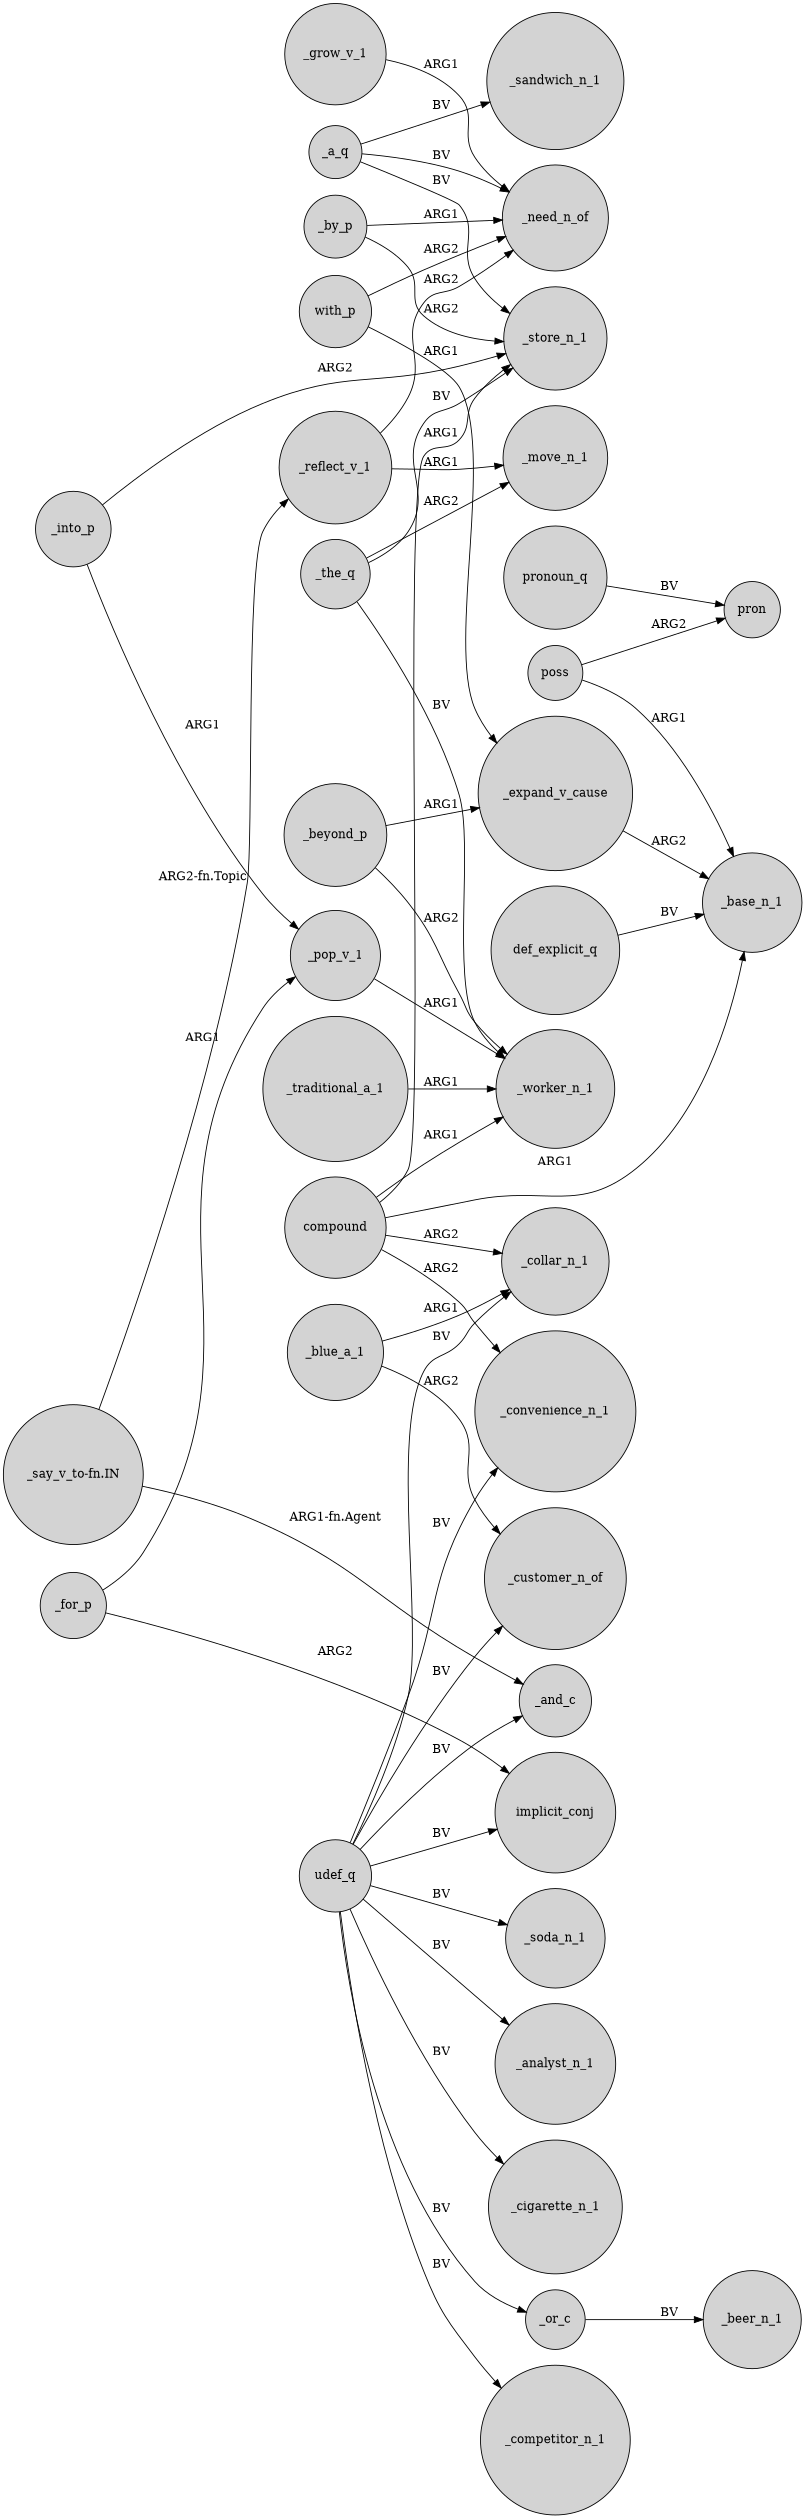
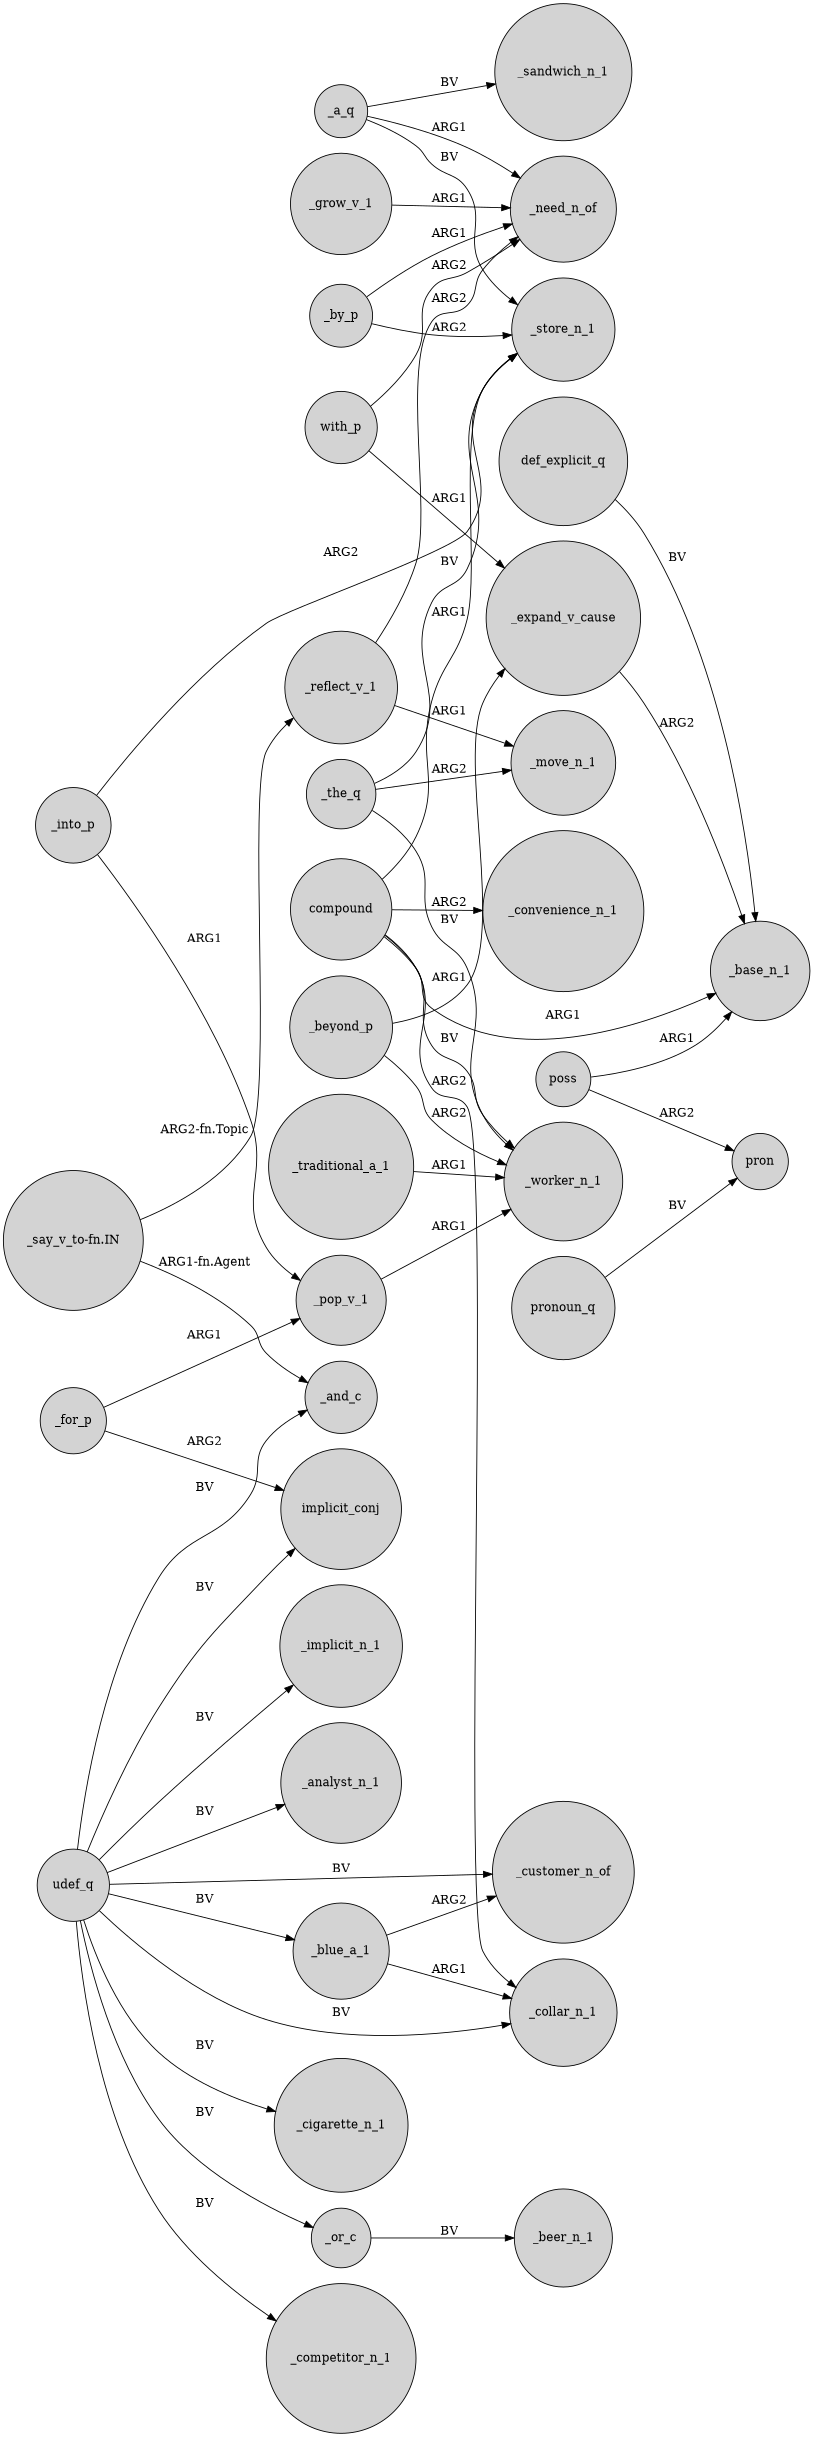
edge "_a_q" -> "_need_n_of": label "BV" -> "ARG1"
edge "compound" -> "_worker_n_1": label "ARG1" -> "BV"
edge "udef_q" -> "_convenience_n_1": now "udef_q" -> "_blue_a_1"
node "_soda_n_1": label "_soda_n_1" -> "_implicit_n_1"
